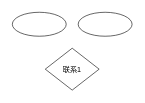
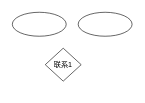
node "联系1": size 54x42 -> 36x33
